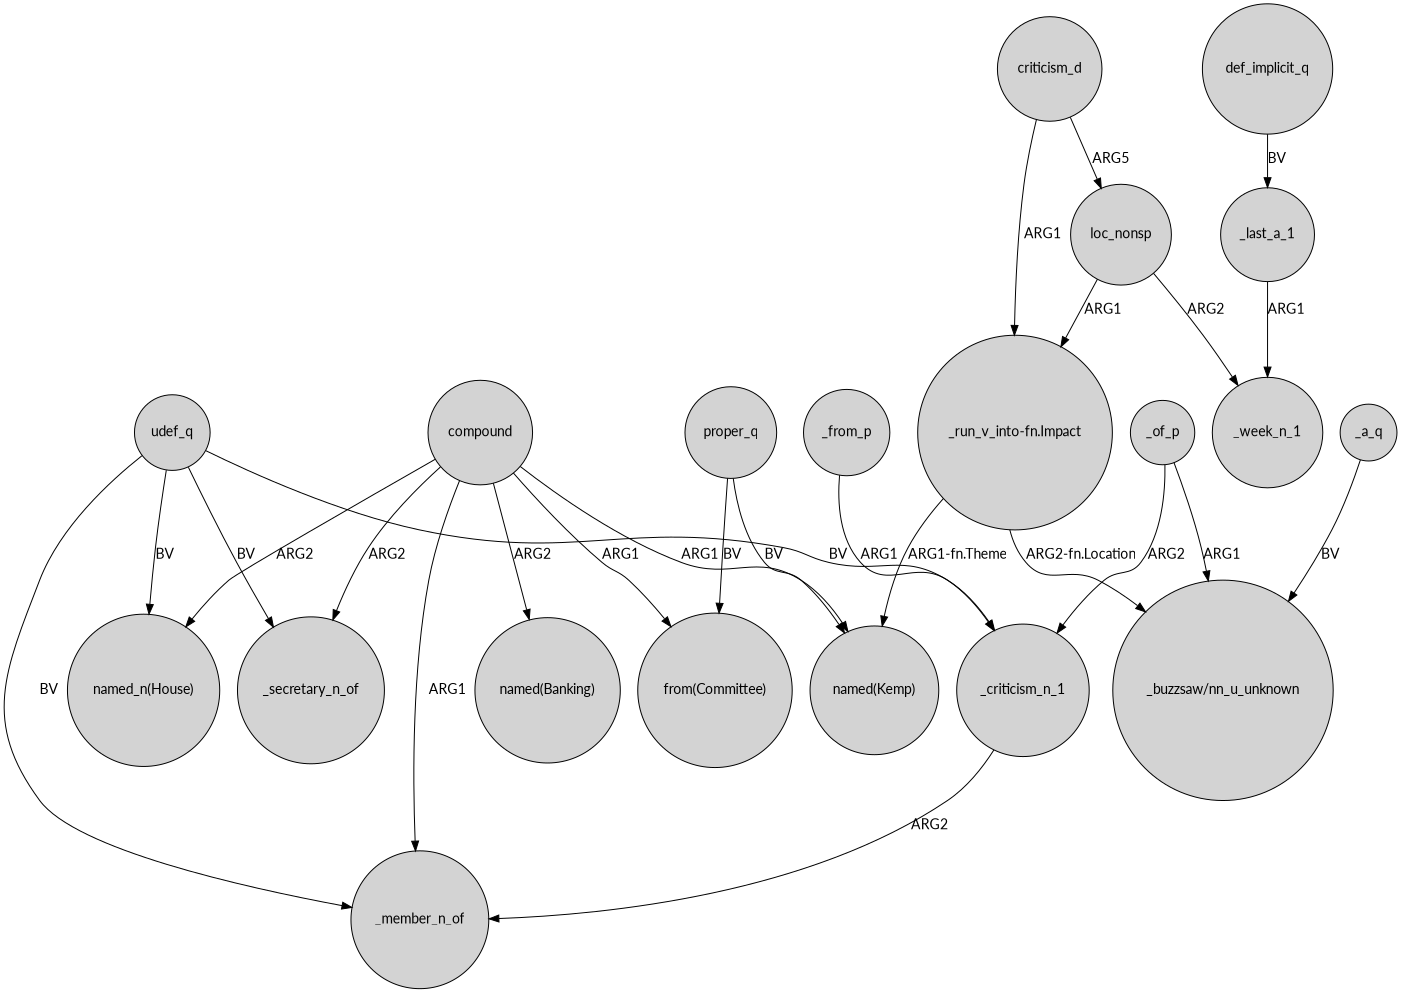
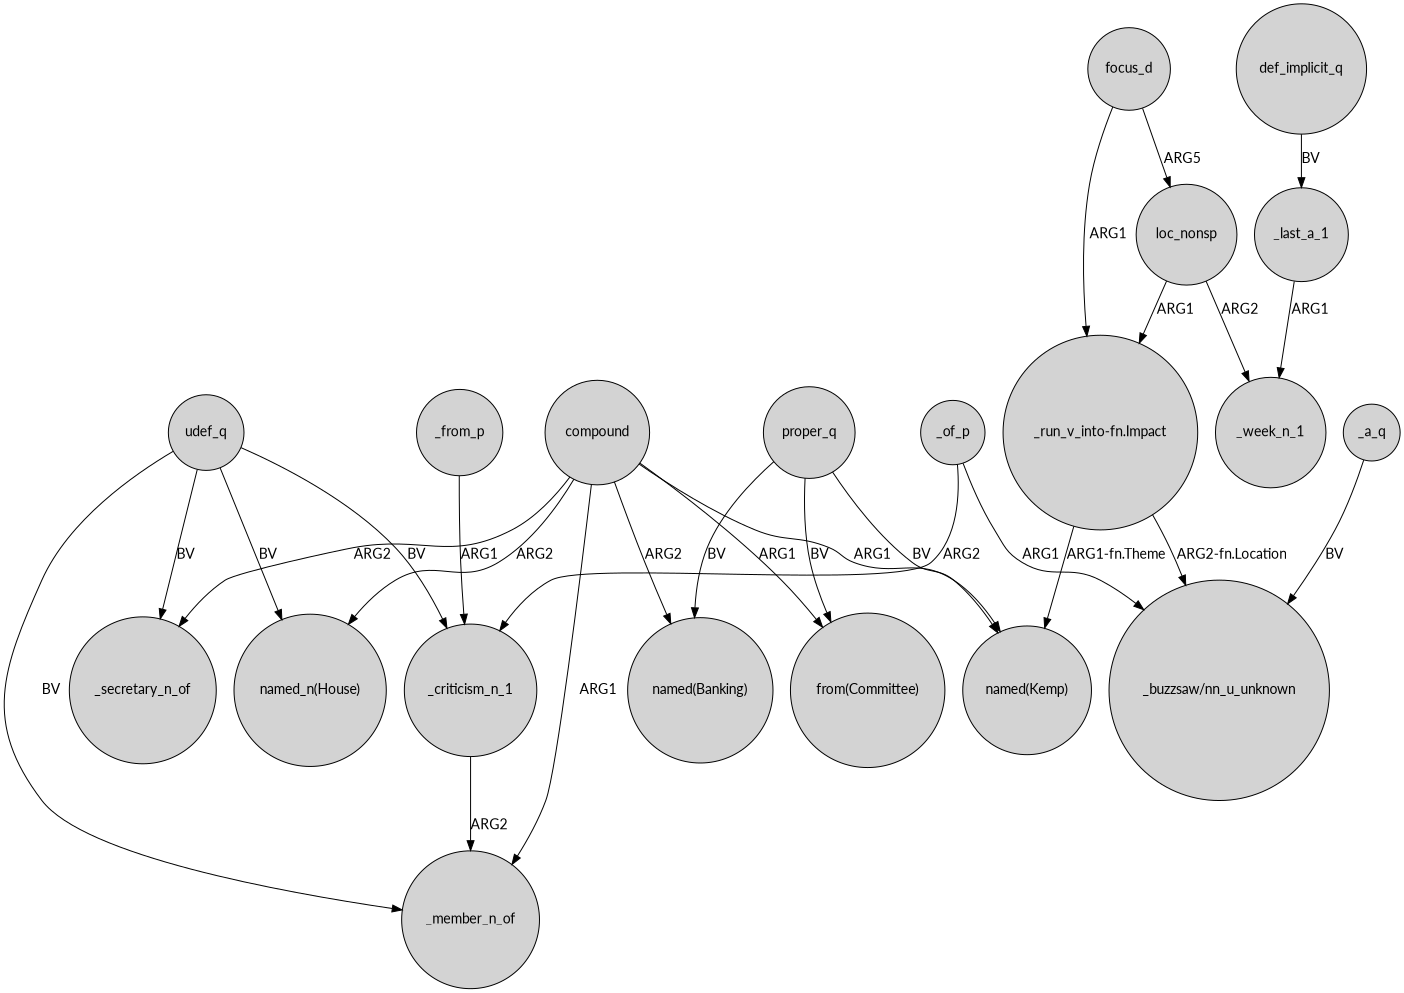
node "criticism_d": label "criticism_d" -> "focus_d"
edge "proper_q" -> "named(Banking)": added, label "BV"
